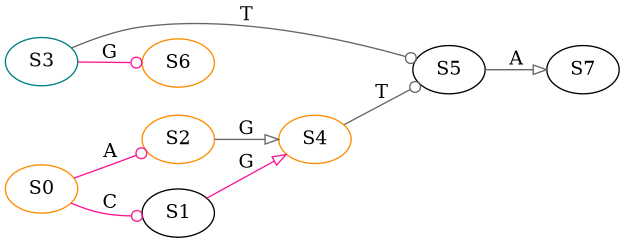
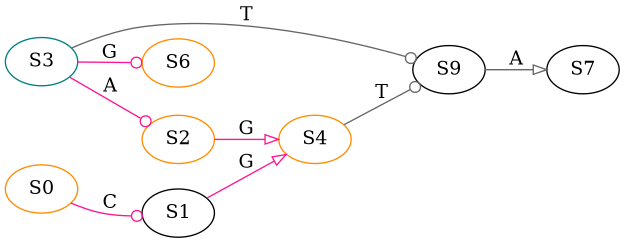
node "S5": label "S5" -> "S9"
edge "S2" -> "S4": color gray40 -> deeppink
edge "S0" -> "S2": now "S3" -> "S2"
